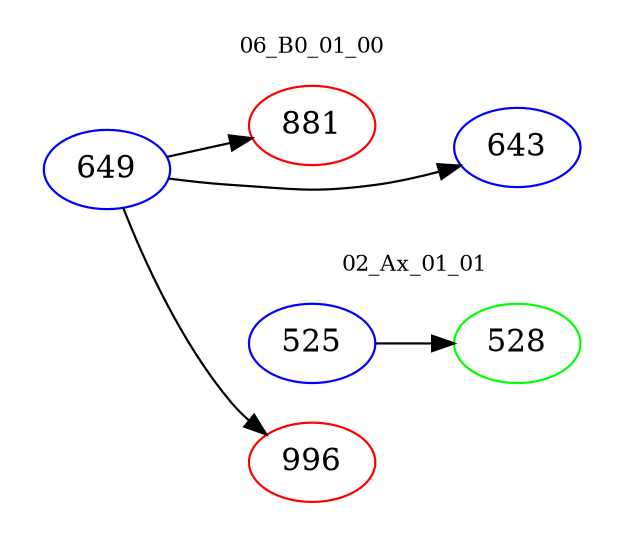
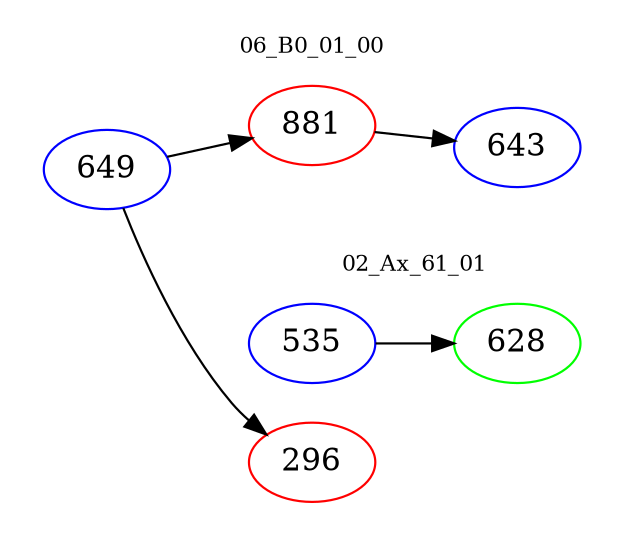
edge "649" -> "643": now "881" -> "643"
cluster "02_Ax_01_01": label "02_Ax_01_01" -> "02_Ax_61_01"
node "525": label "525" -> "535"
node "528": label "528" -> "628"
node "996": label "996" -> "296"
